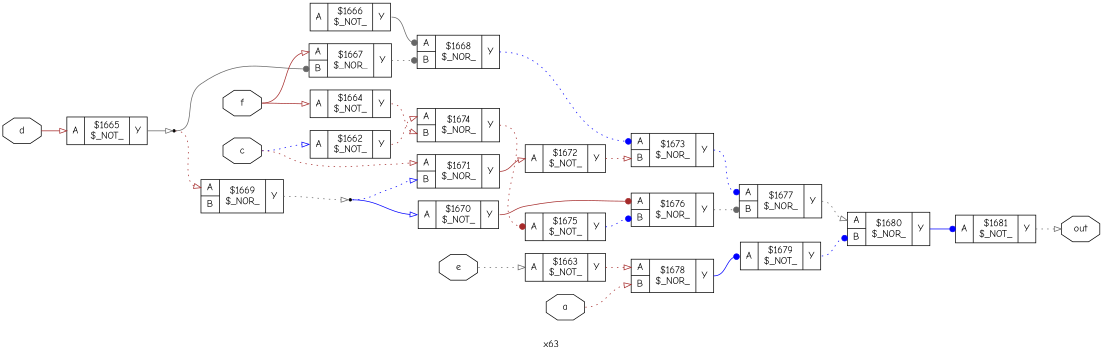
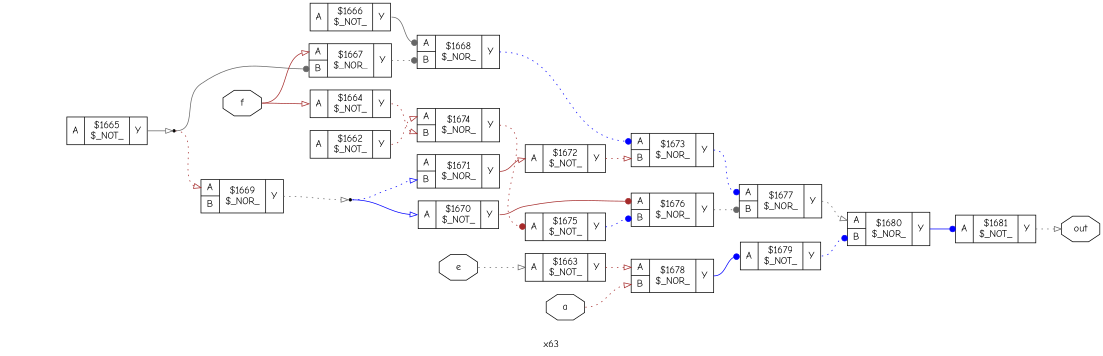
node "d": removed
node "c": removed
